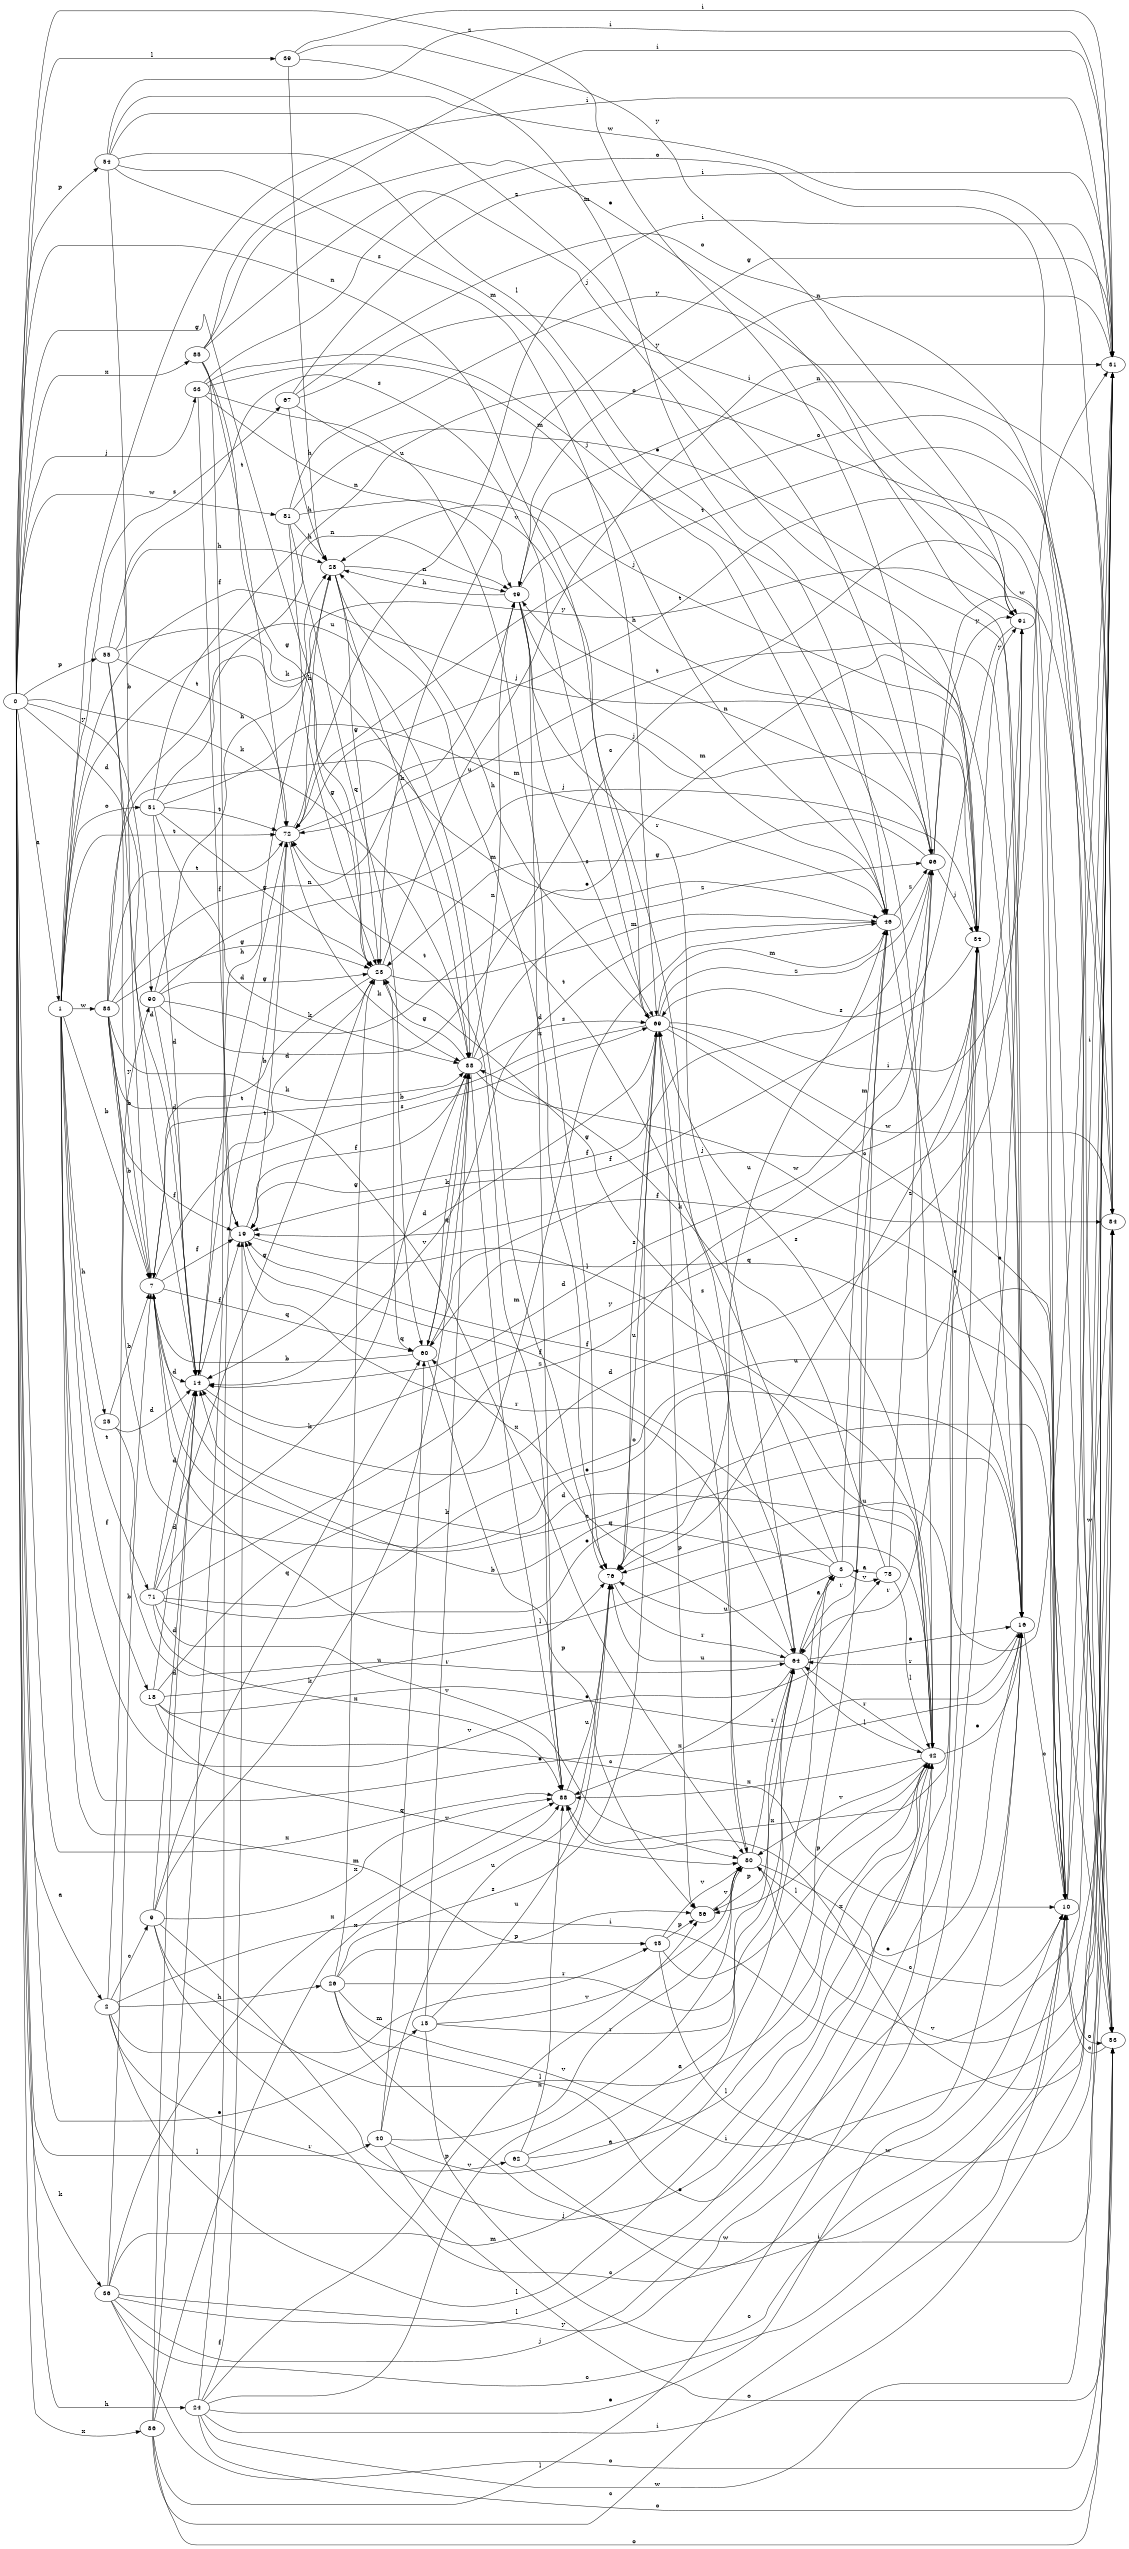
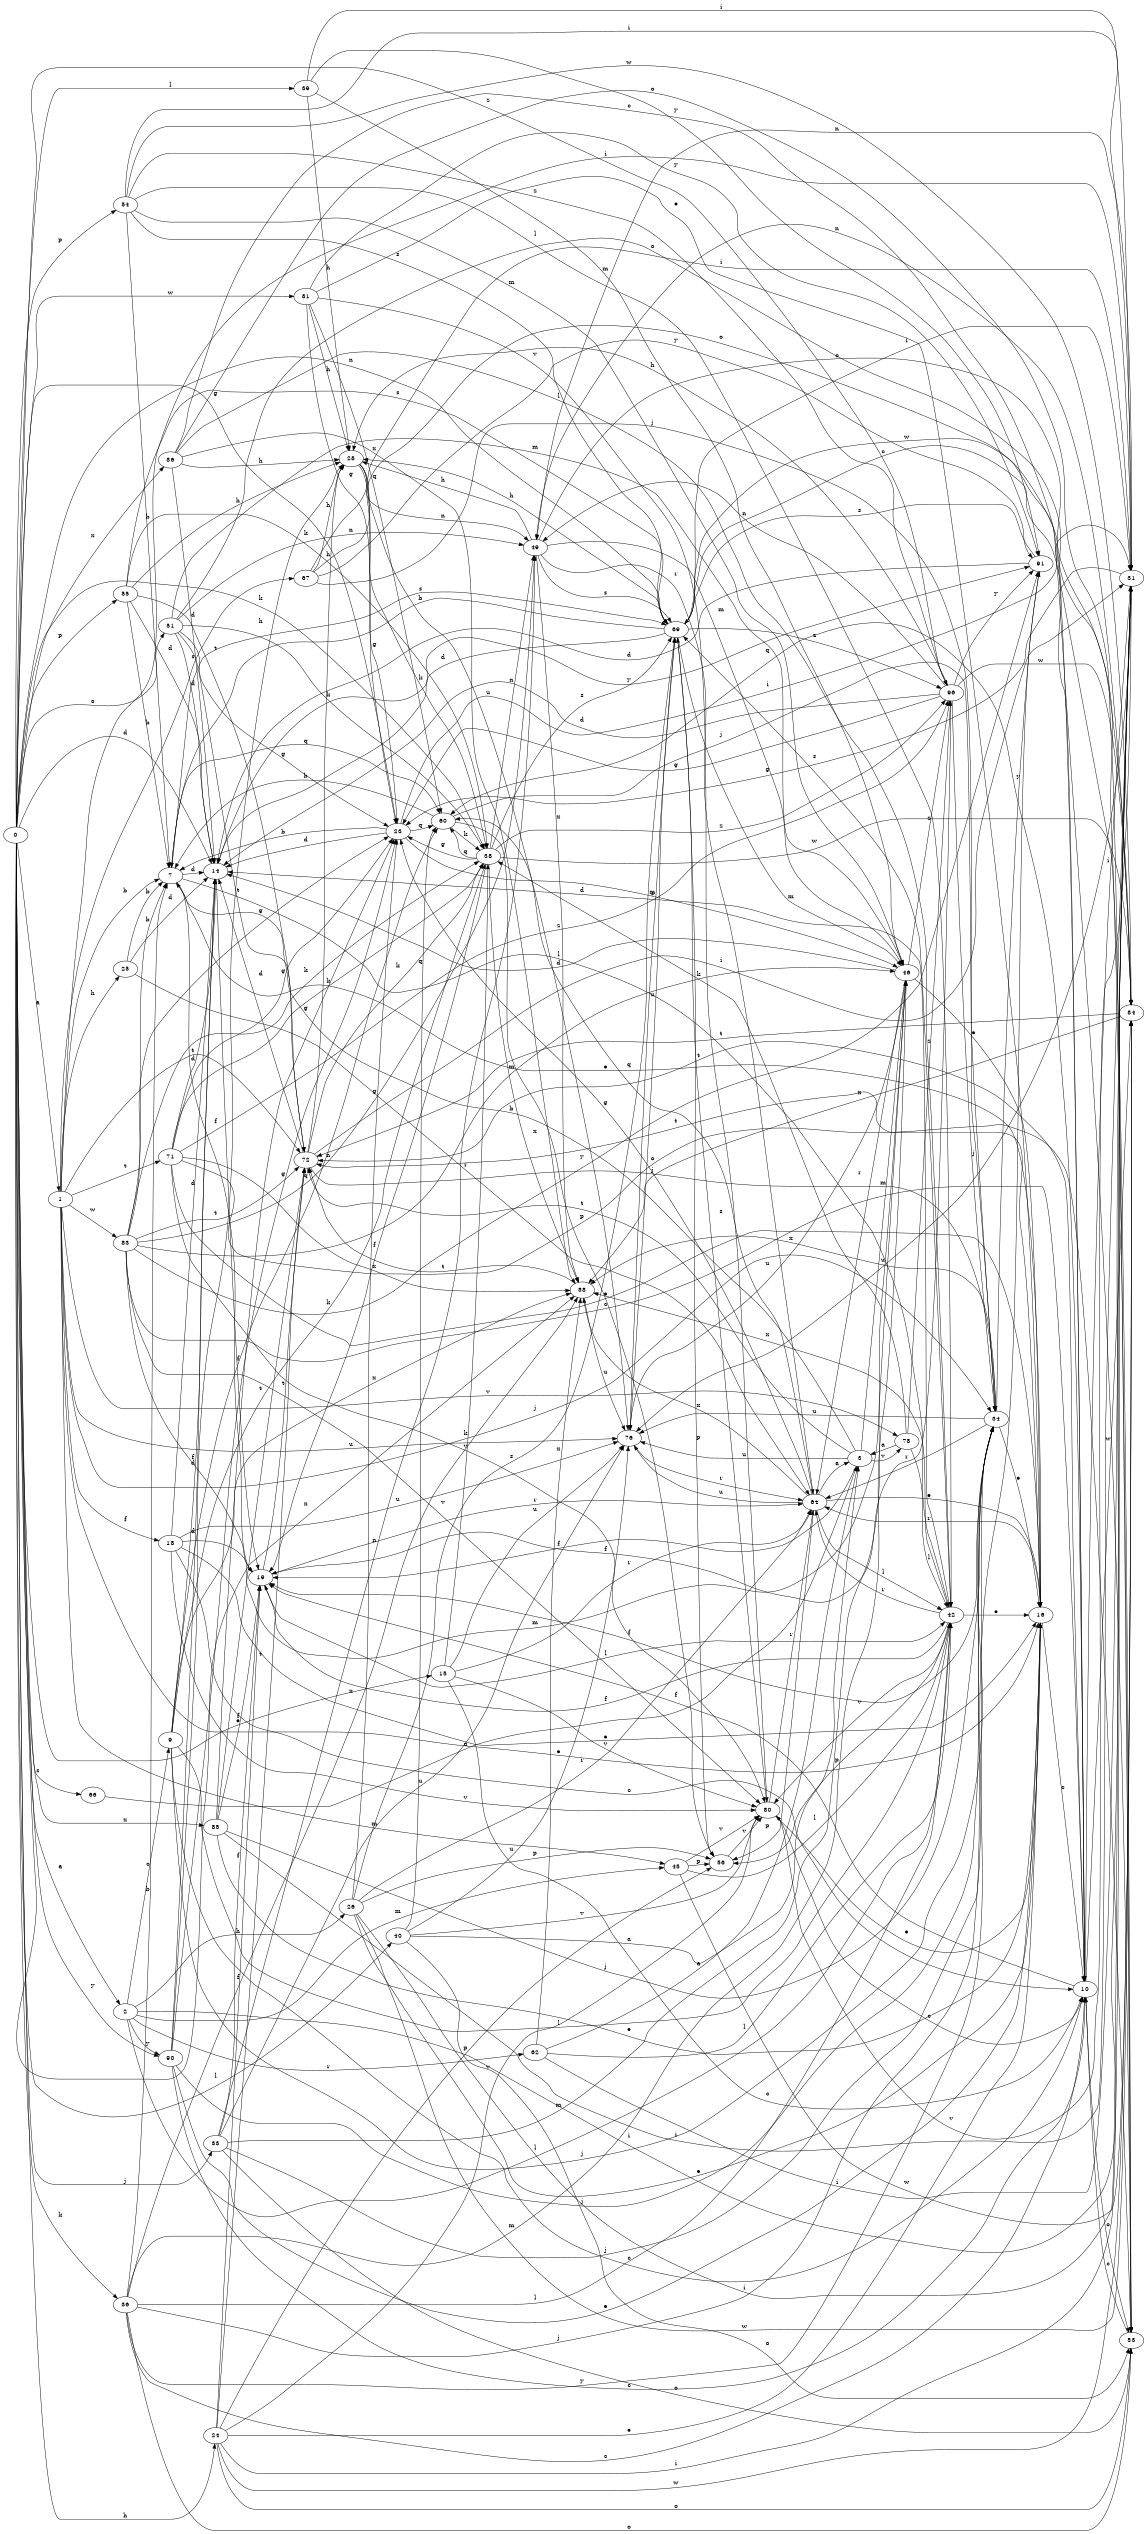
edge "1" -> "51": now "0" -> "51"
node "66": added
